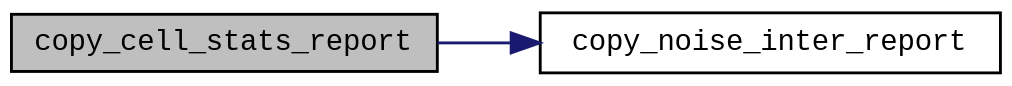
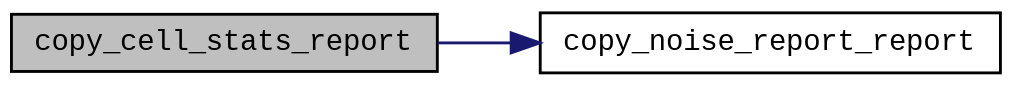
node "copy_noise_inter_report": label "copy_noise_inter_report" -> "copy_noise_report_report"
